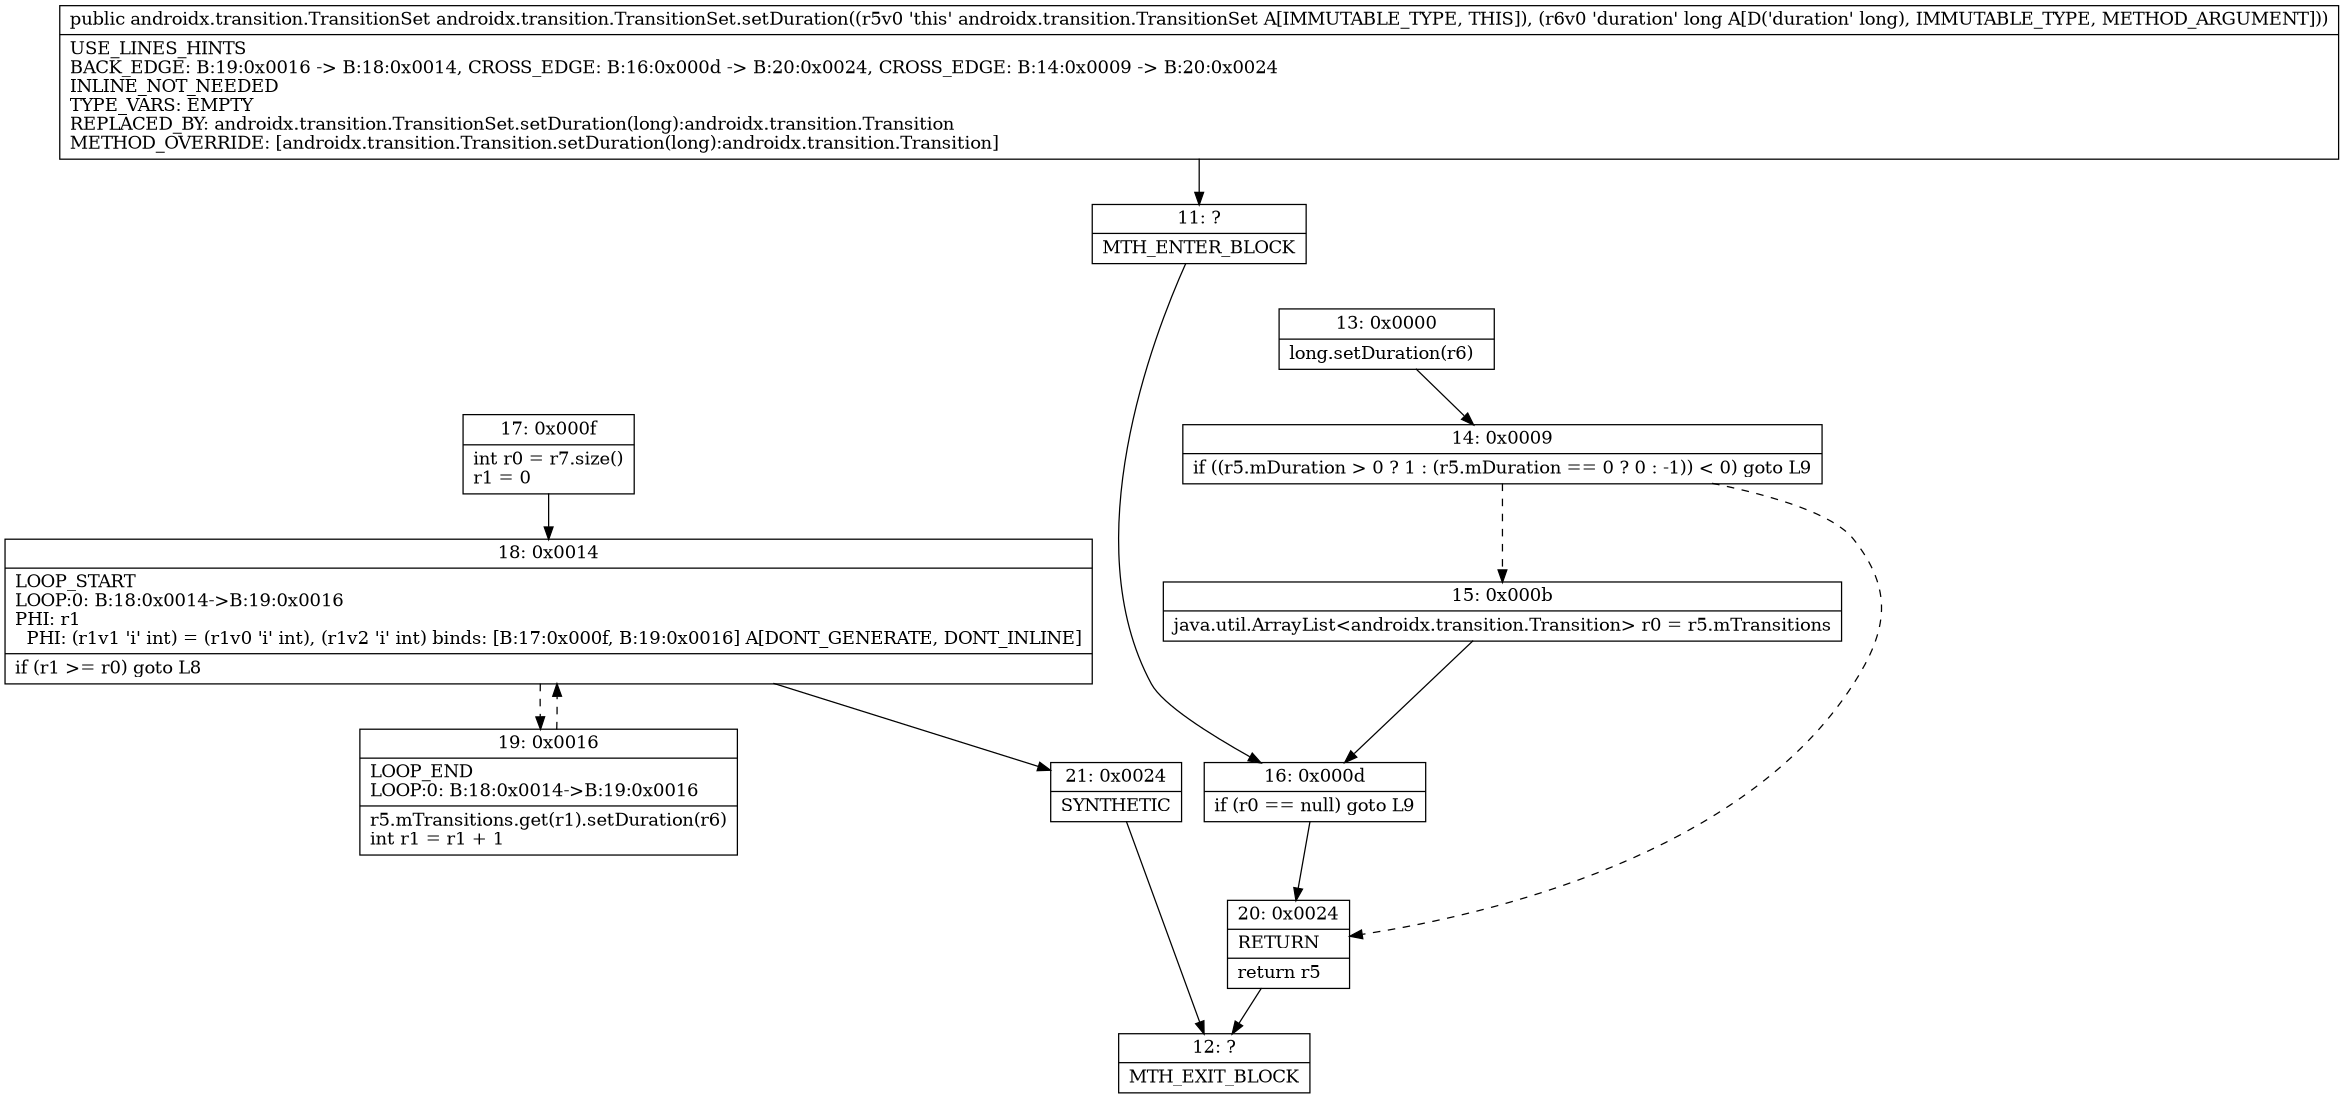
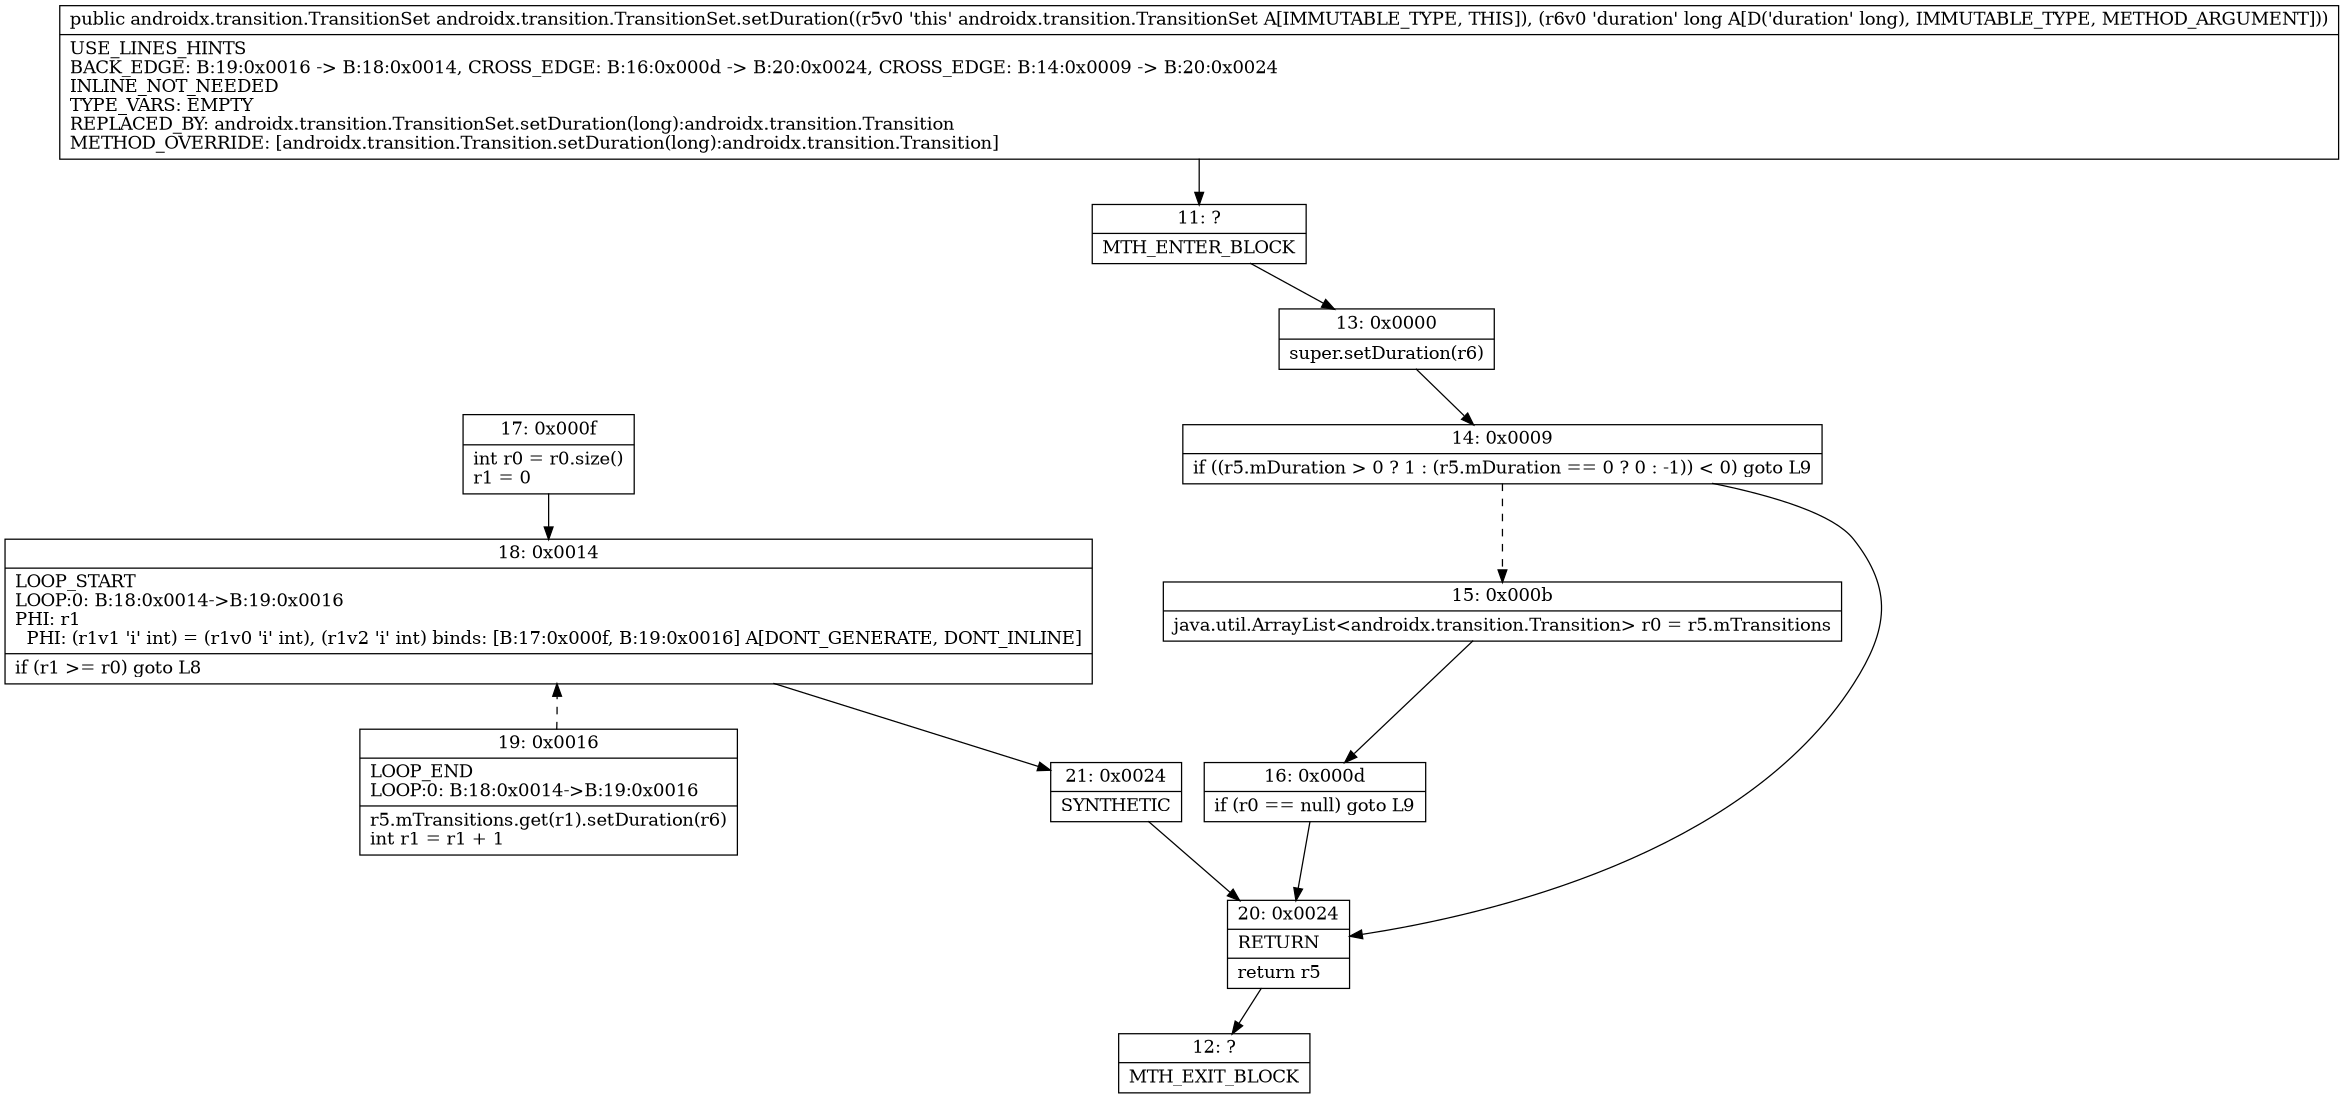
node "13: 0x0000": text "long.setDuration(r6)" -> "super.setDuration(r6)"
node "17: 0x000f": text "int r0 = r7.size()" -> "int r0 = r0.size()"
edge "11: ?" -> "16: 0x000d": now "11: ?" -> "13: 0x0000"
edge "18: 0x0014" -> "19: 0x0016": removed
edge "14: 0x0009" -> "20: 0x0024": style dashed -> solid
edge "21: 0x0024" -> "12: ?": now "21: 0x0024" -> "20: 0x0024"
